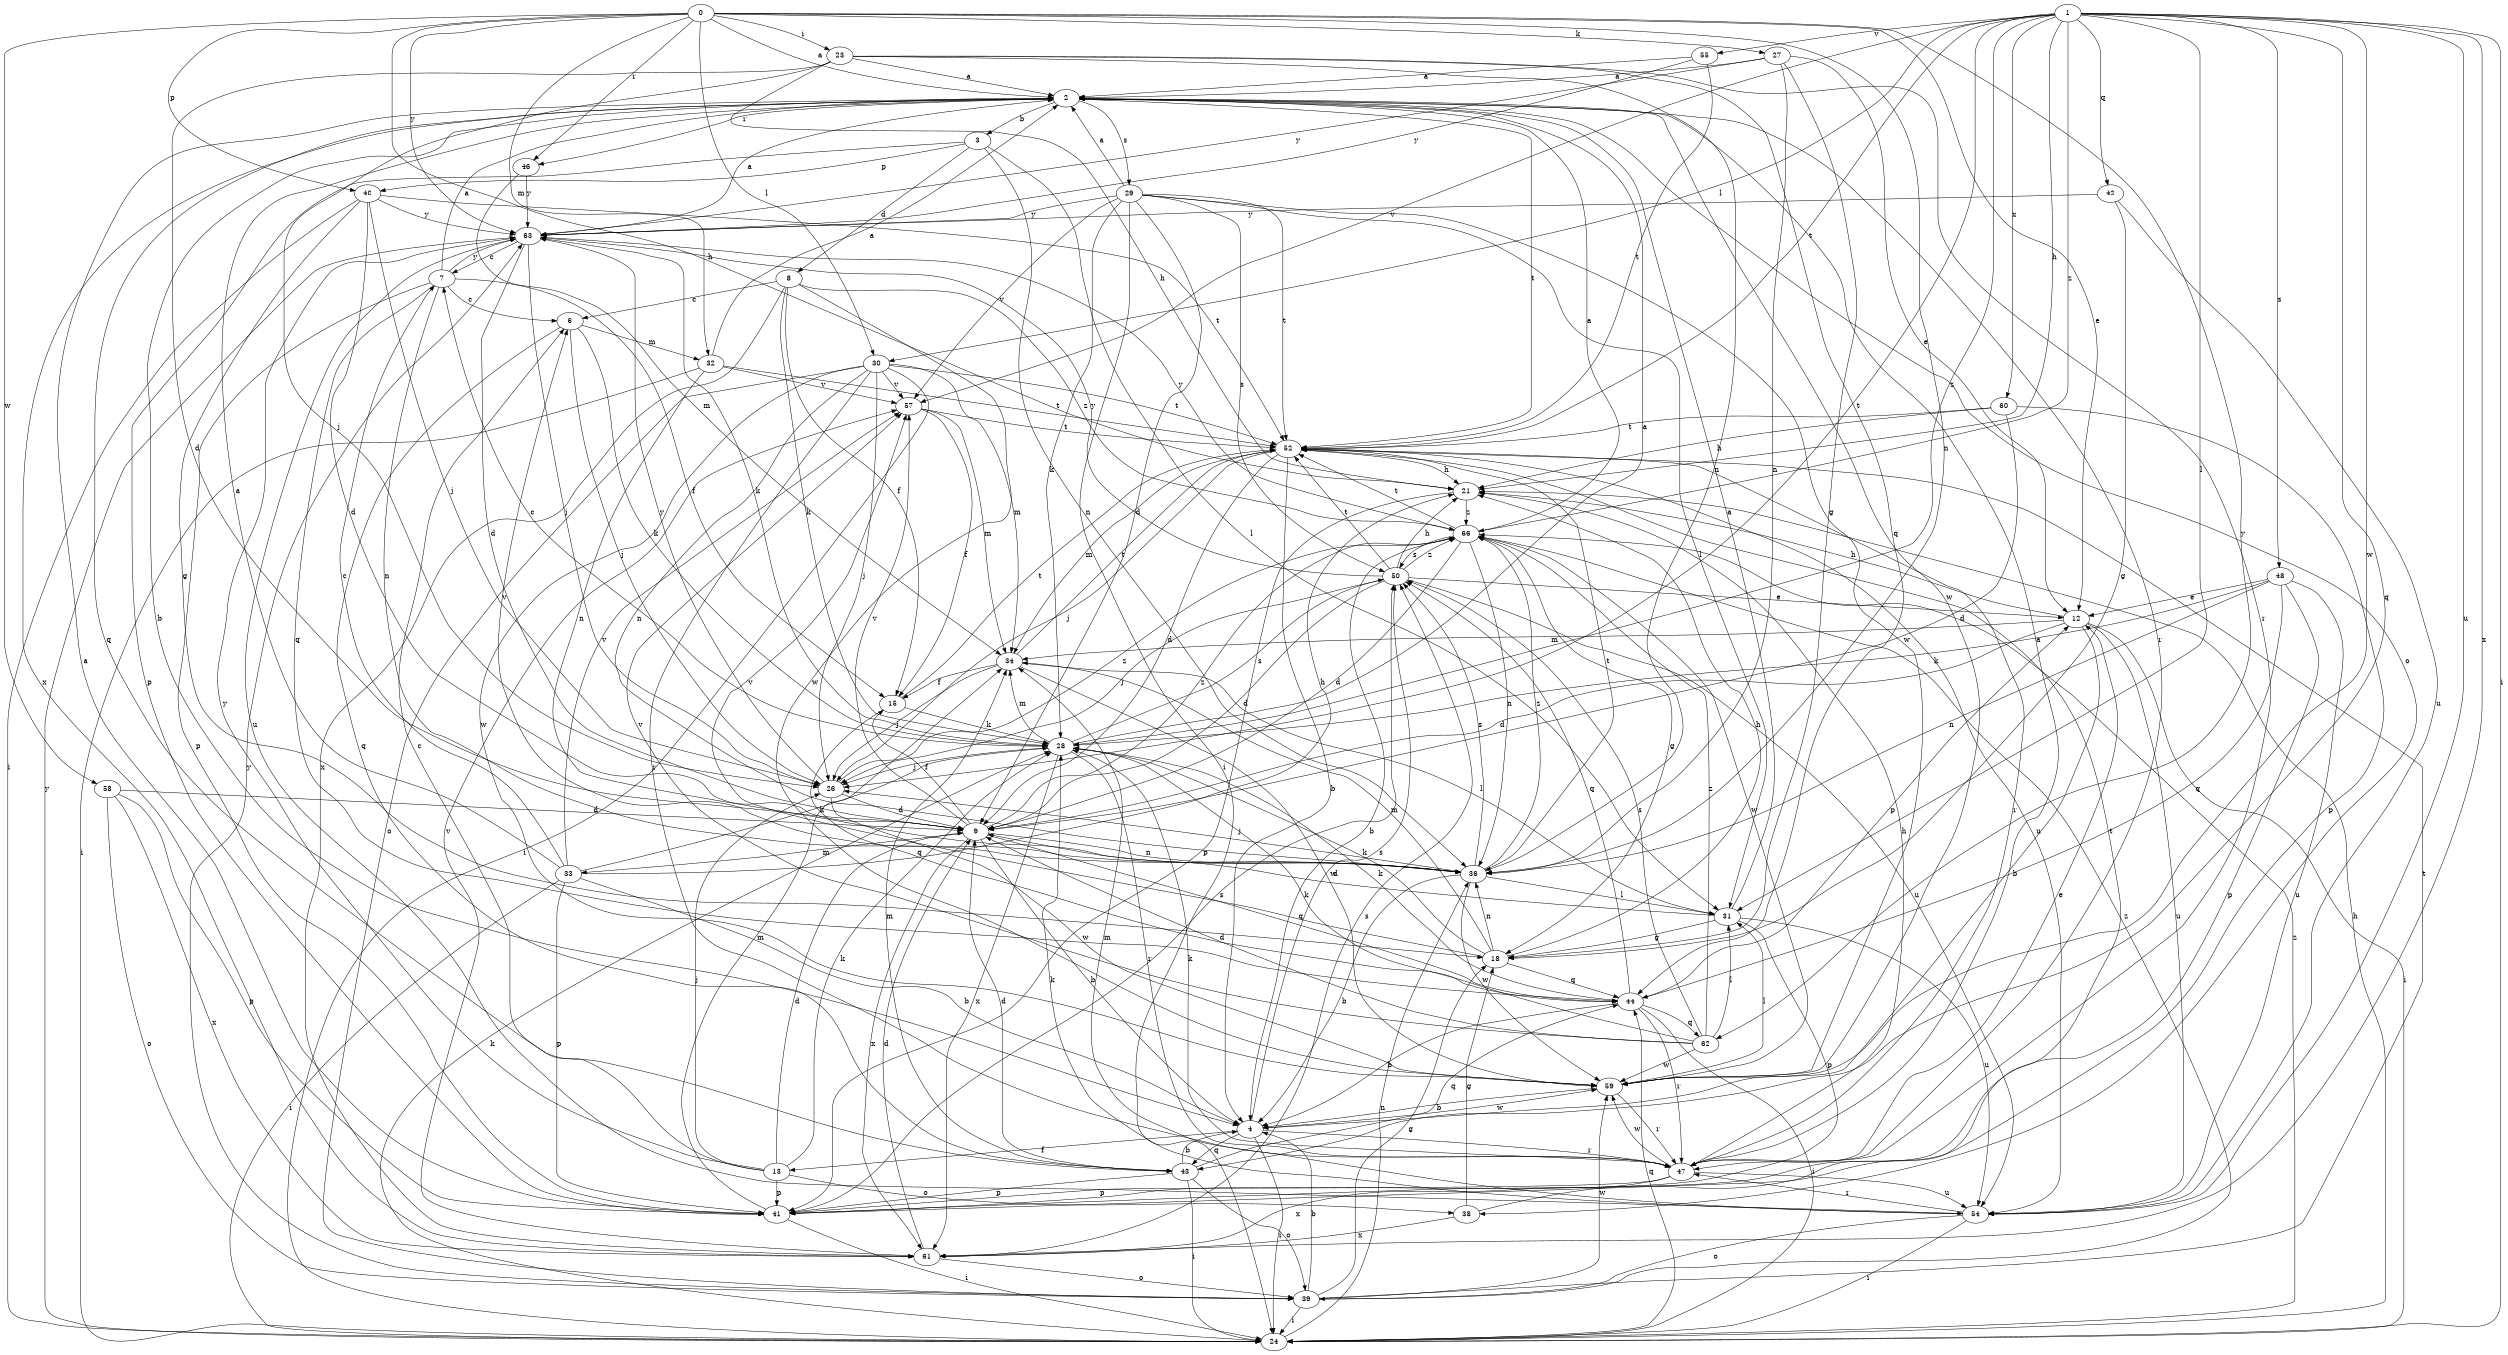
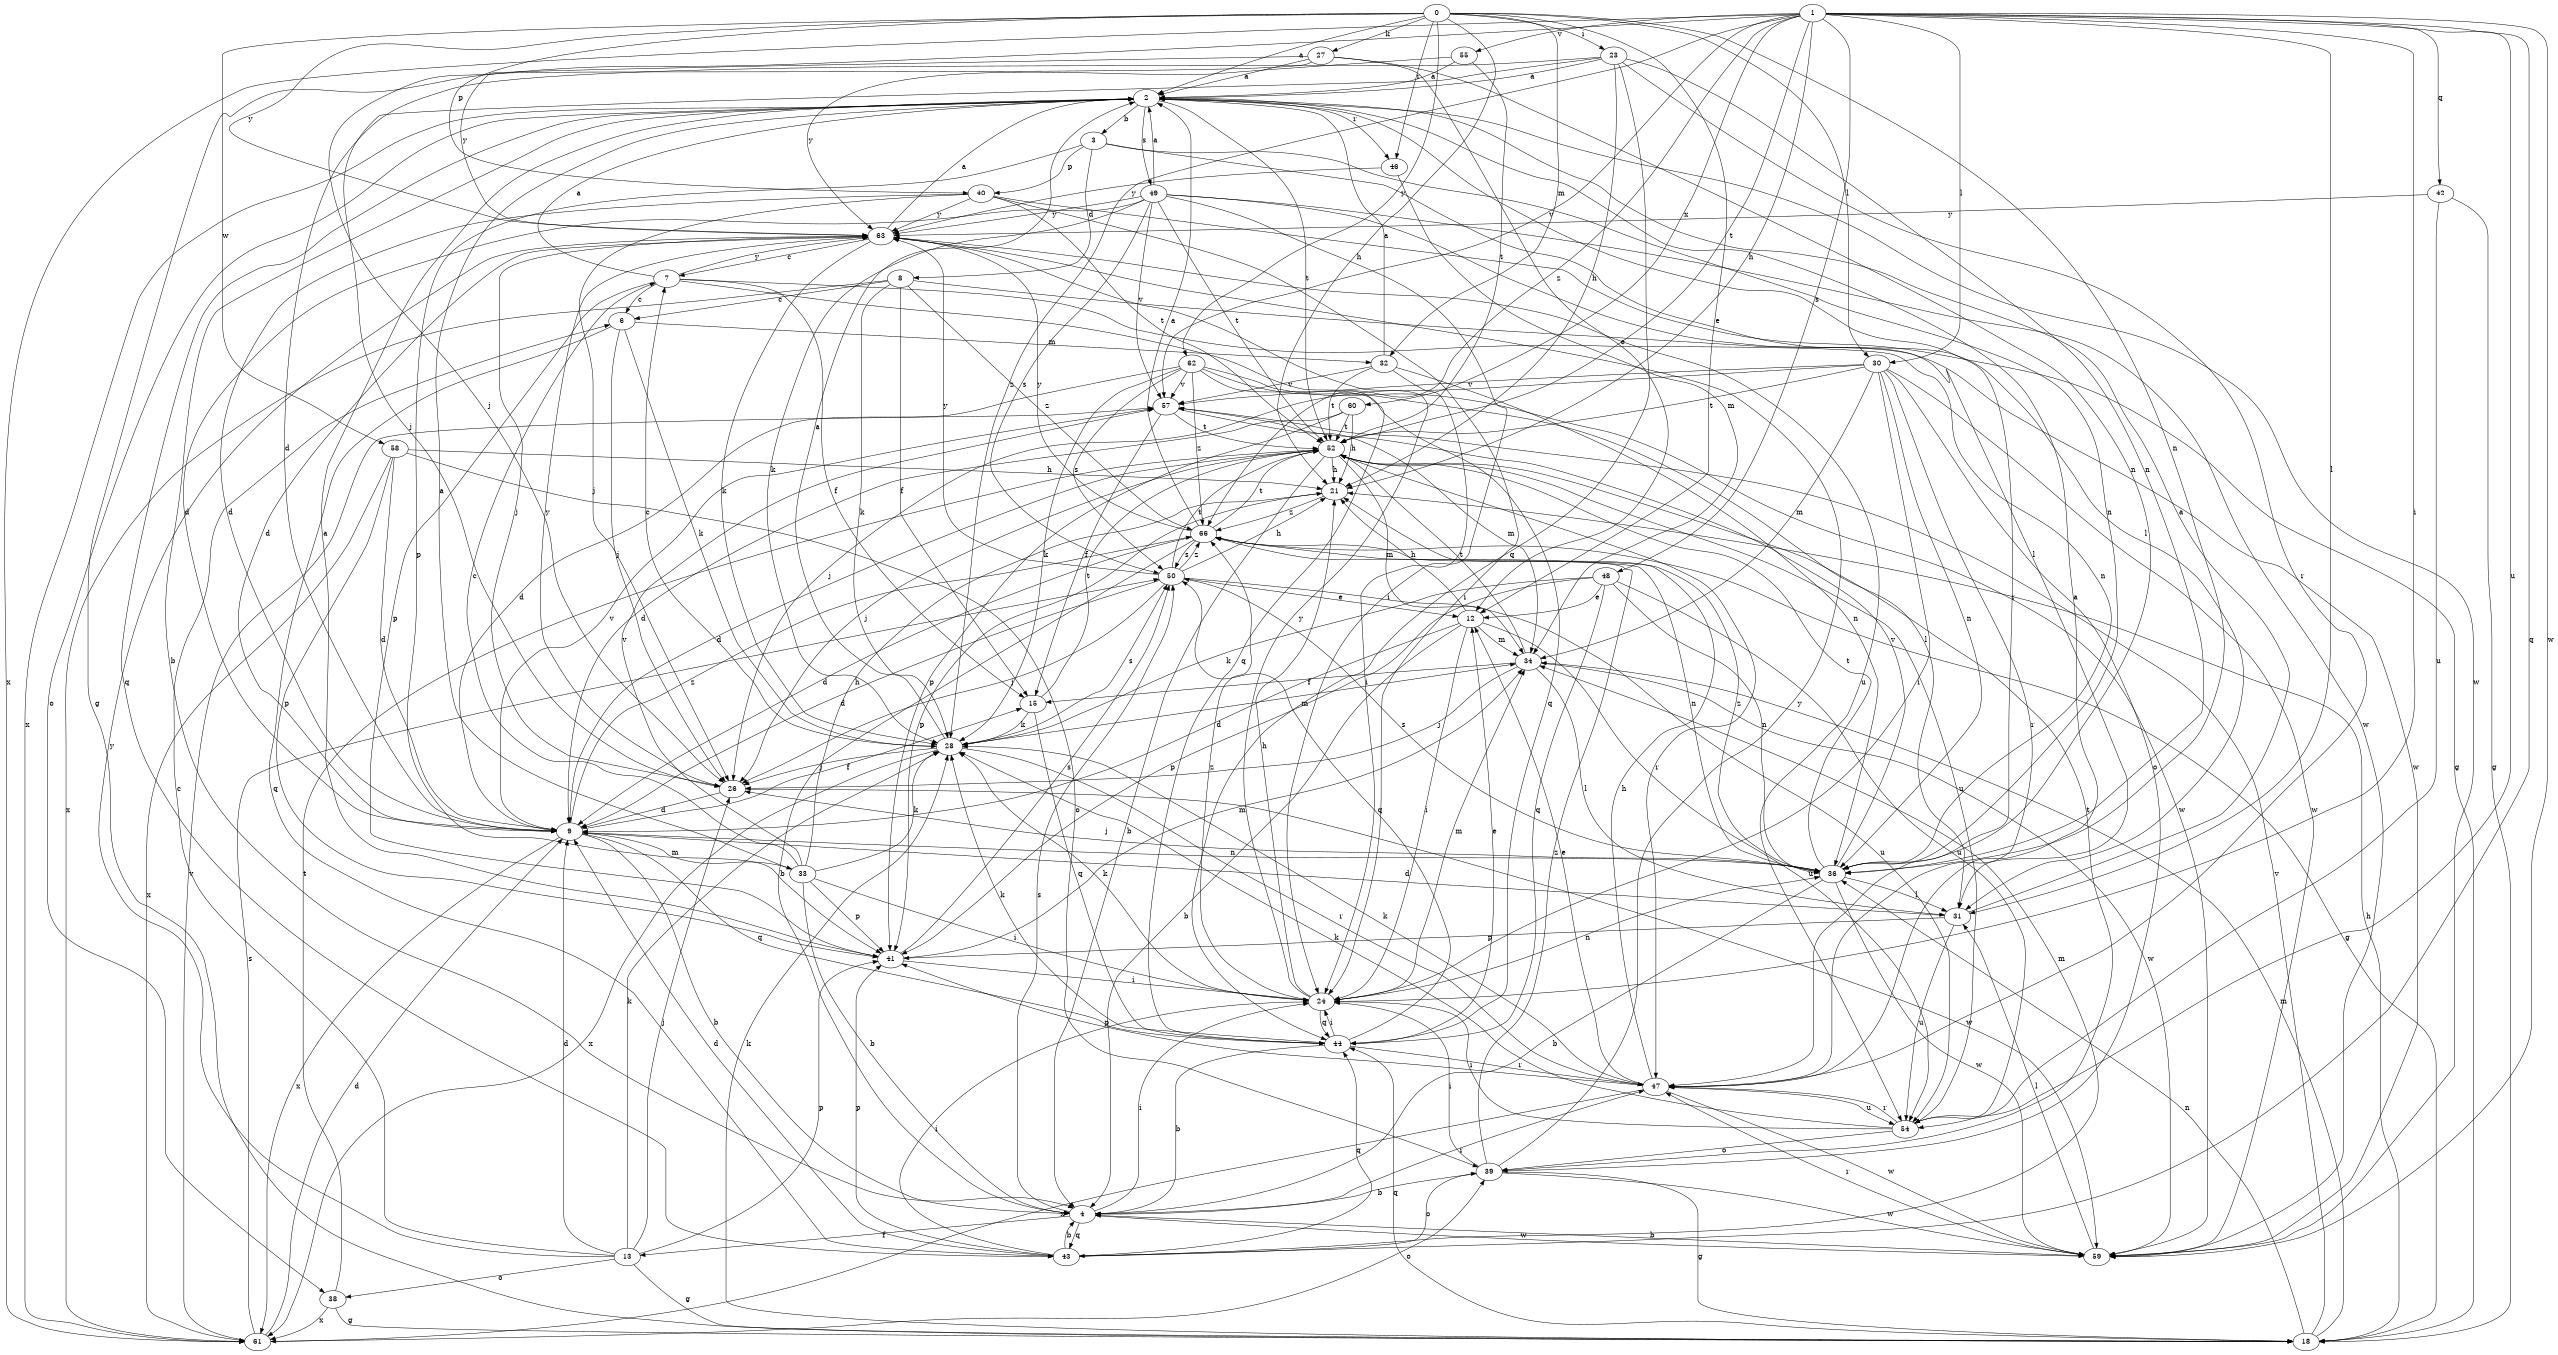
node "29": label "29" -> "49"
edge "1" -> "26": label "t" -> "j"
edge "58" -> "21": added, label "h"
edge "26" -> "66": removed, label "z"
edge "44" -> "12": label "p" -> "e"
edge "66" -> "59": removed, label "w"
edge "36" -> "6": now "36" -> "57"
edge "31" -> "18": now "13" -> "18"
edge "44" -> "62": reversed
edge "54" -> "34": now "24" -> "34"
